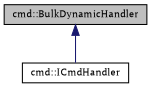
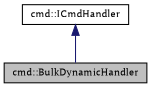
edge "cmd::ICmdHandler" -> "cmd::BulkDynamicHandler": reversed
